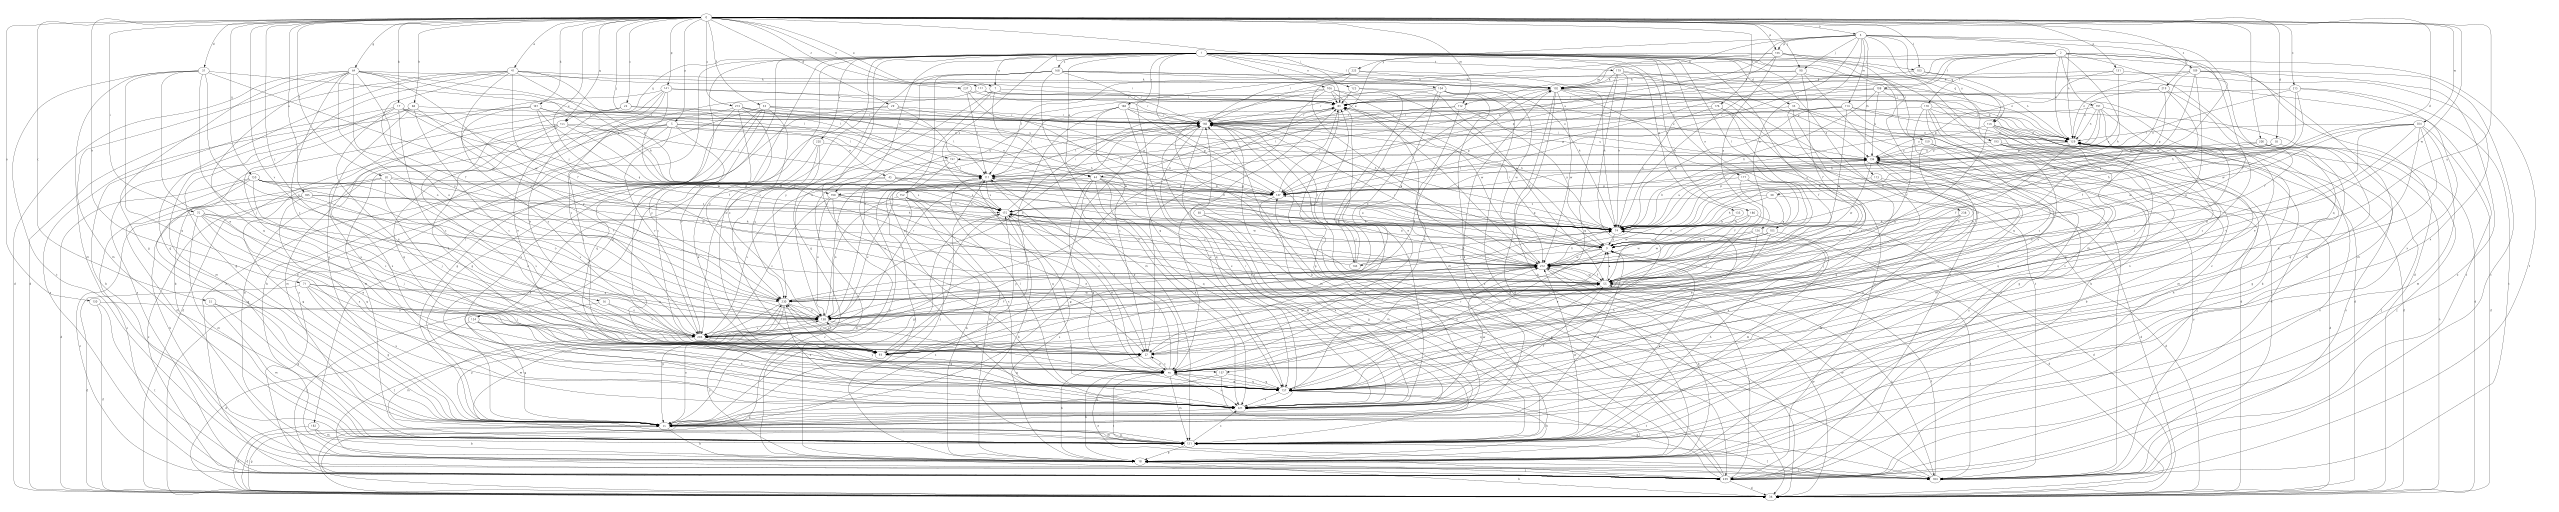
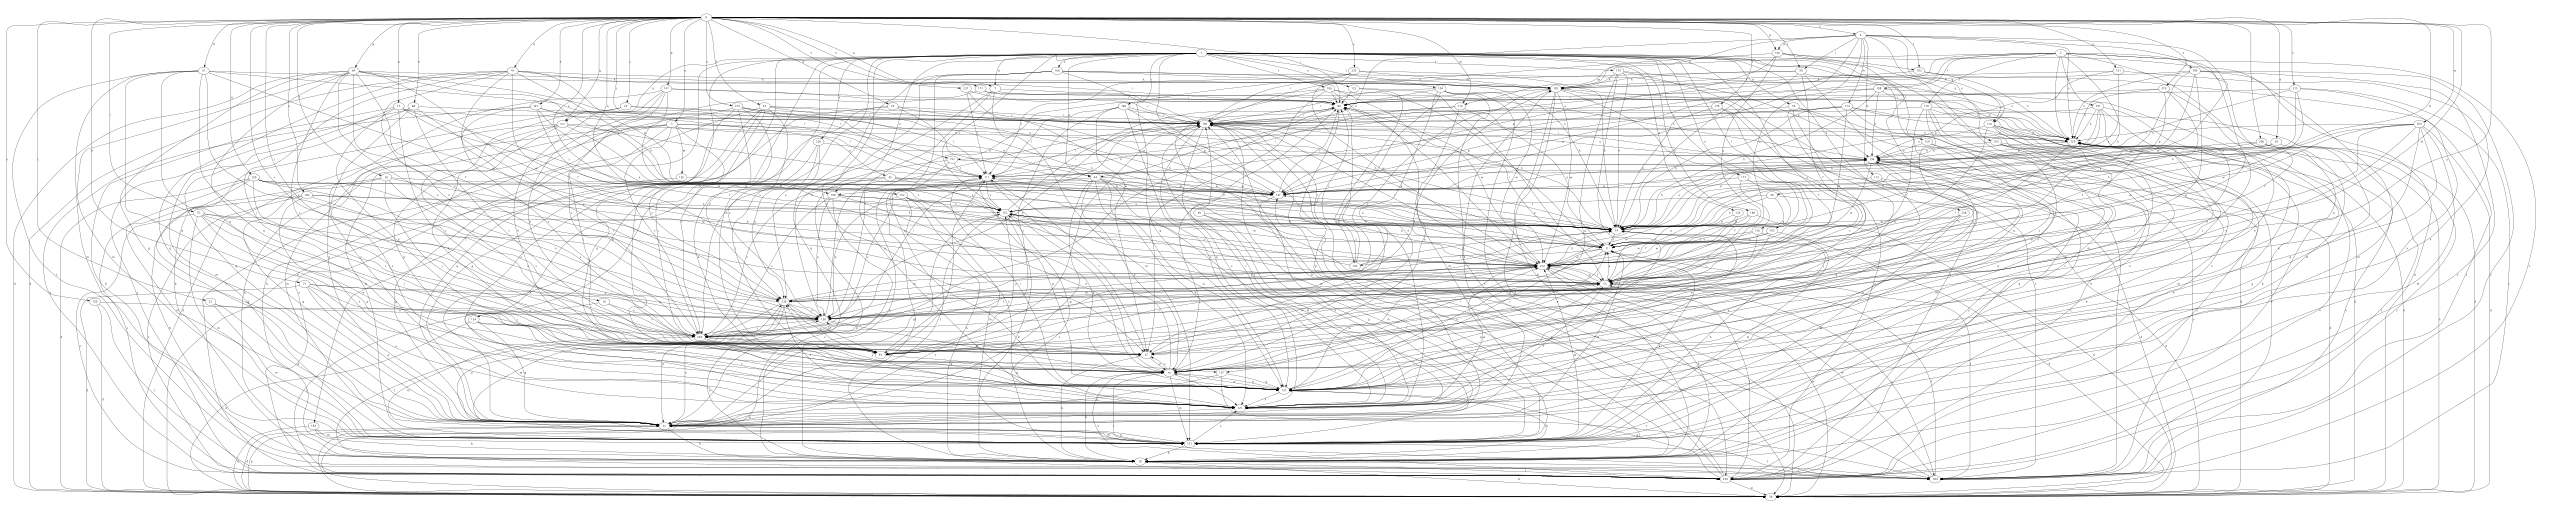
edge "146" -> "223": now "0" -> "223"
edge "31" -> "102": added, label "k"
edge "3" -> "152": now "0" -> "152"
node "120": added
edge "168" -> "221": removed, label "x"
edge "133" -> "55": added, label "f"
